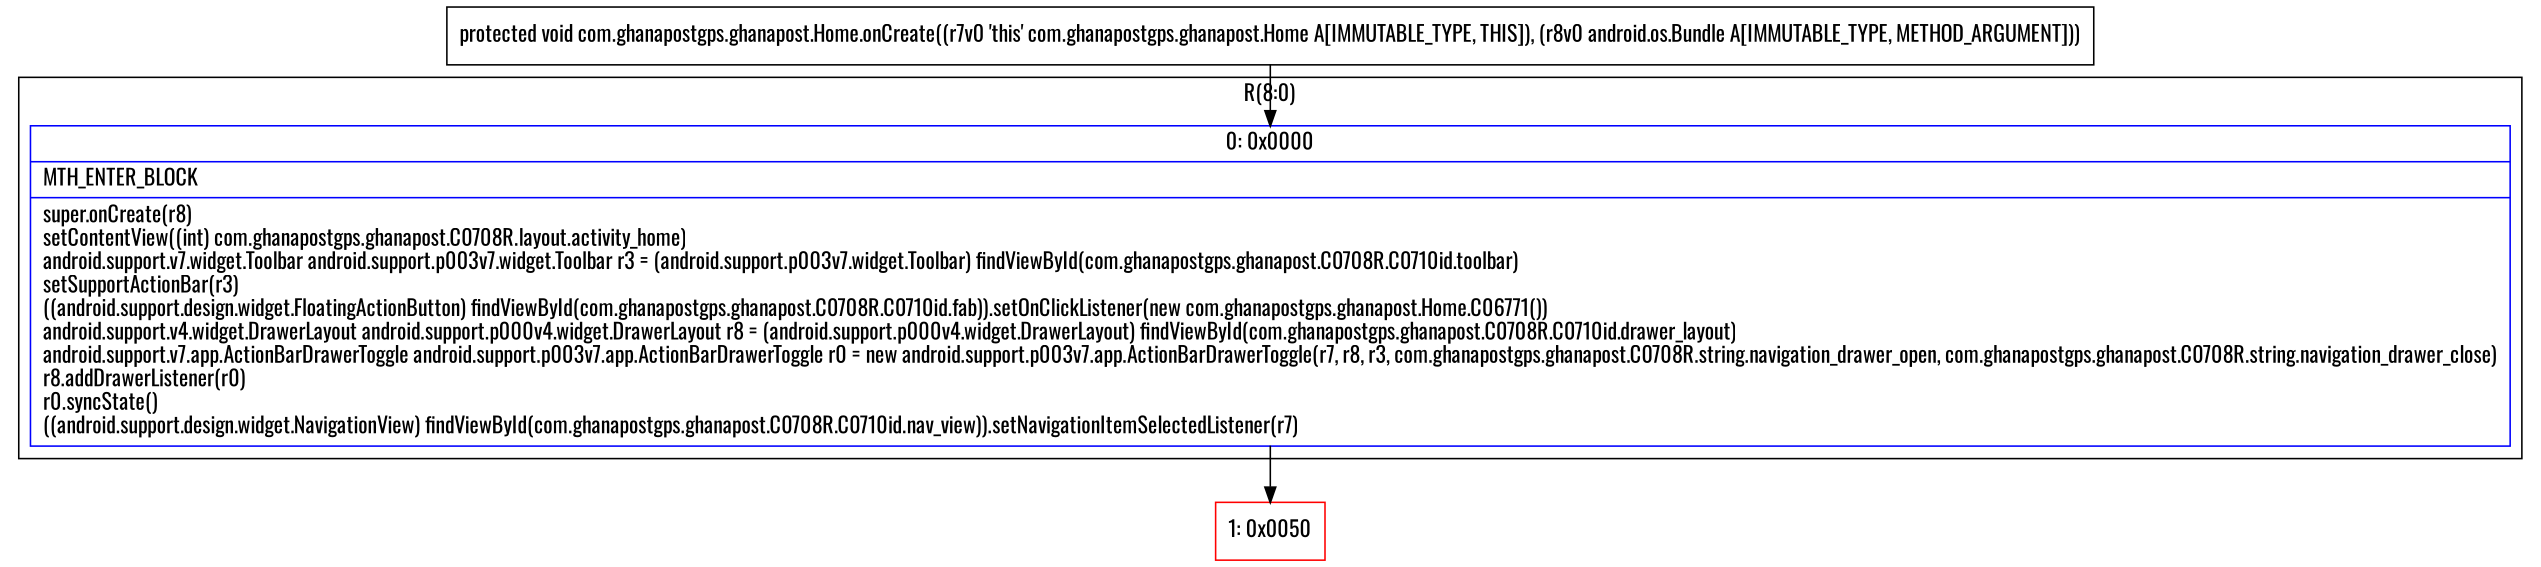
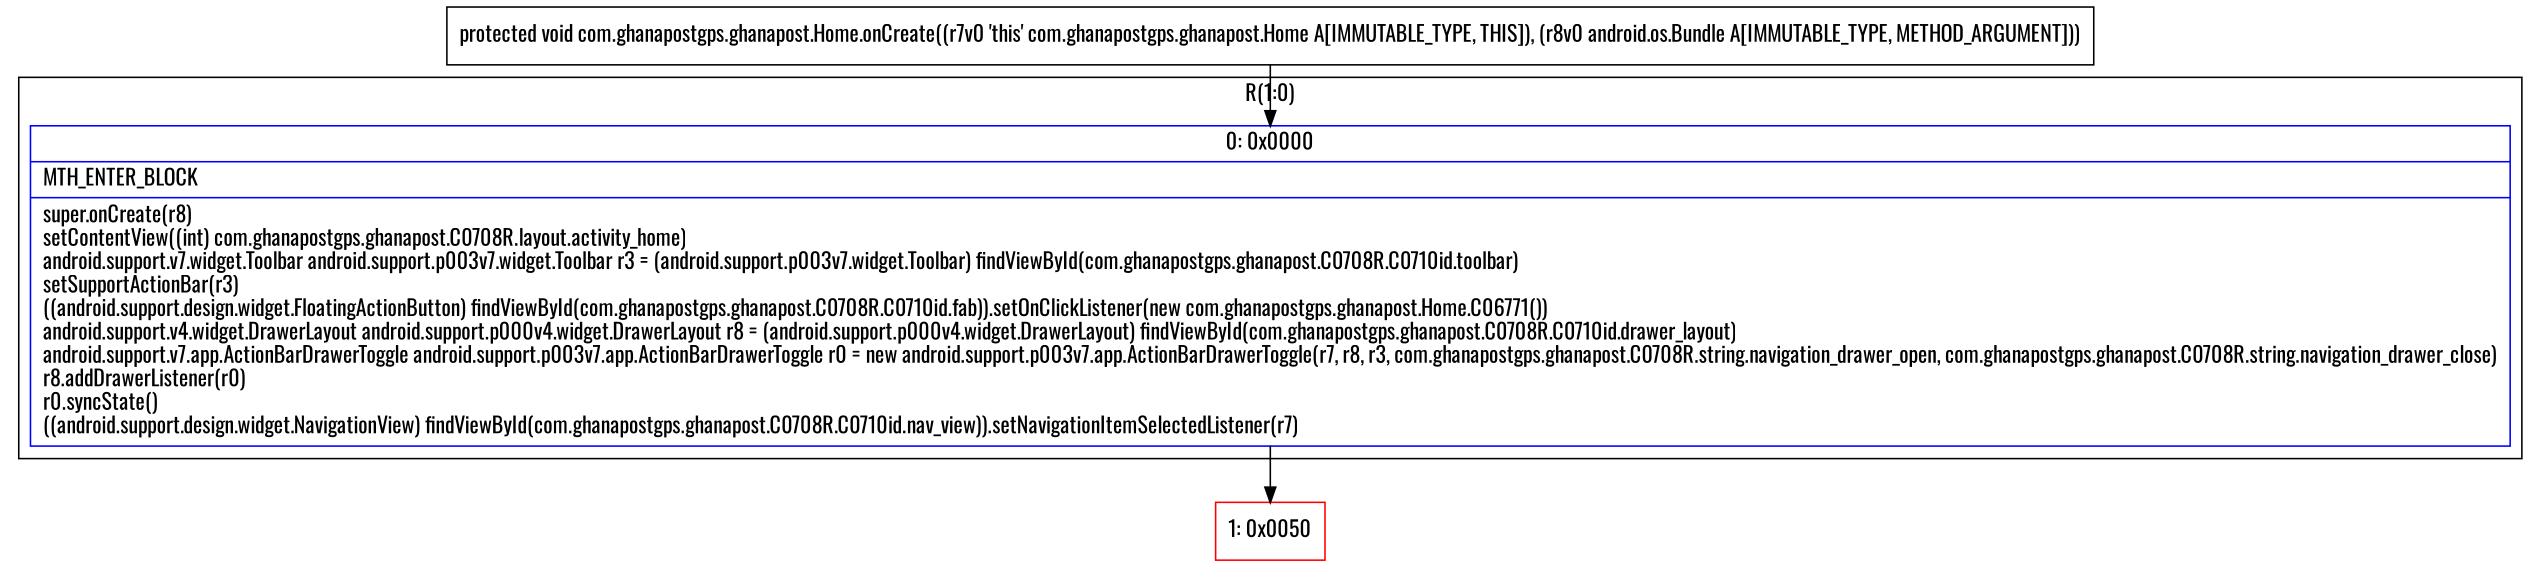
cluster "R(8:0)": label "R(8:0)" -> "R(1:0)"
